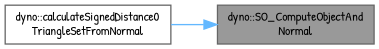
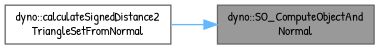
node "dyno::calculateSignedDistance0 TriangleSetFromNormal": label "dyno::calculateSignedDistance0 TriangleSetFromNormal" -> "dyno::calculateSignedDistance2 TriangleSetFromNormal"
